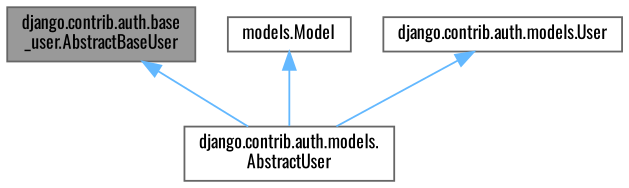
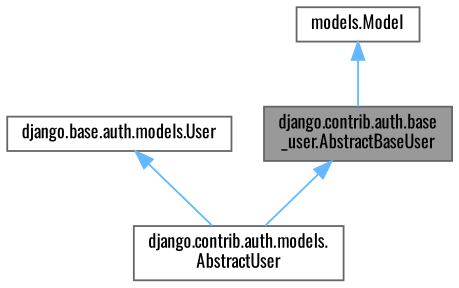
node "django.contrib.auth.models.User": label "django.contrib.auth.models.User" -> "django.base.auth.models.User"
edge "django.contrib.auth.models. AbstractUser" -> "models.Model": now "django.contrib.auth.base _user.AbstractBaseUser" -> "models.Model"
